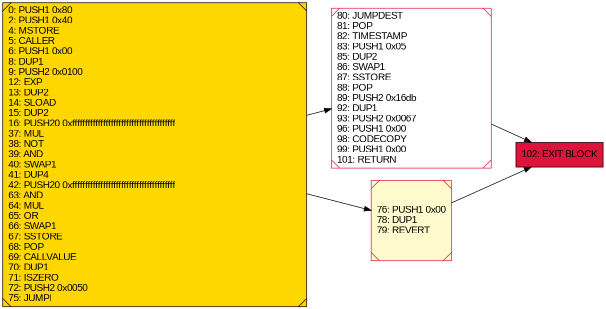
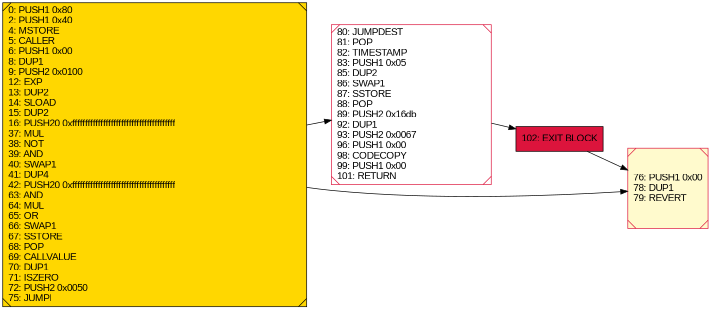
edge "76: PUSH1 0x00 78: DUP1 79: REVERT" -> "102: EXIT BLOCK": reversed
